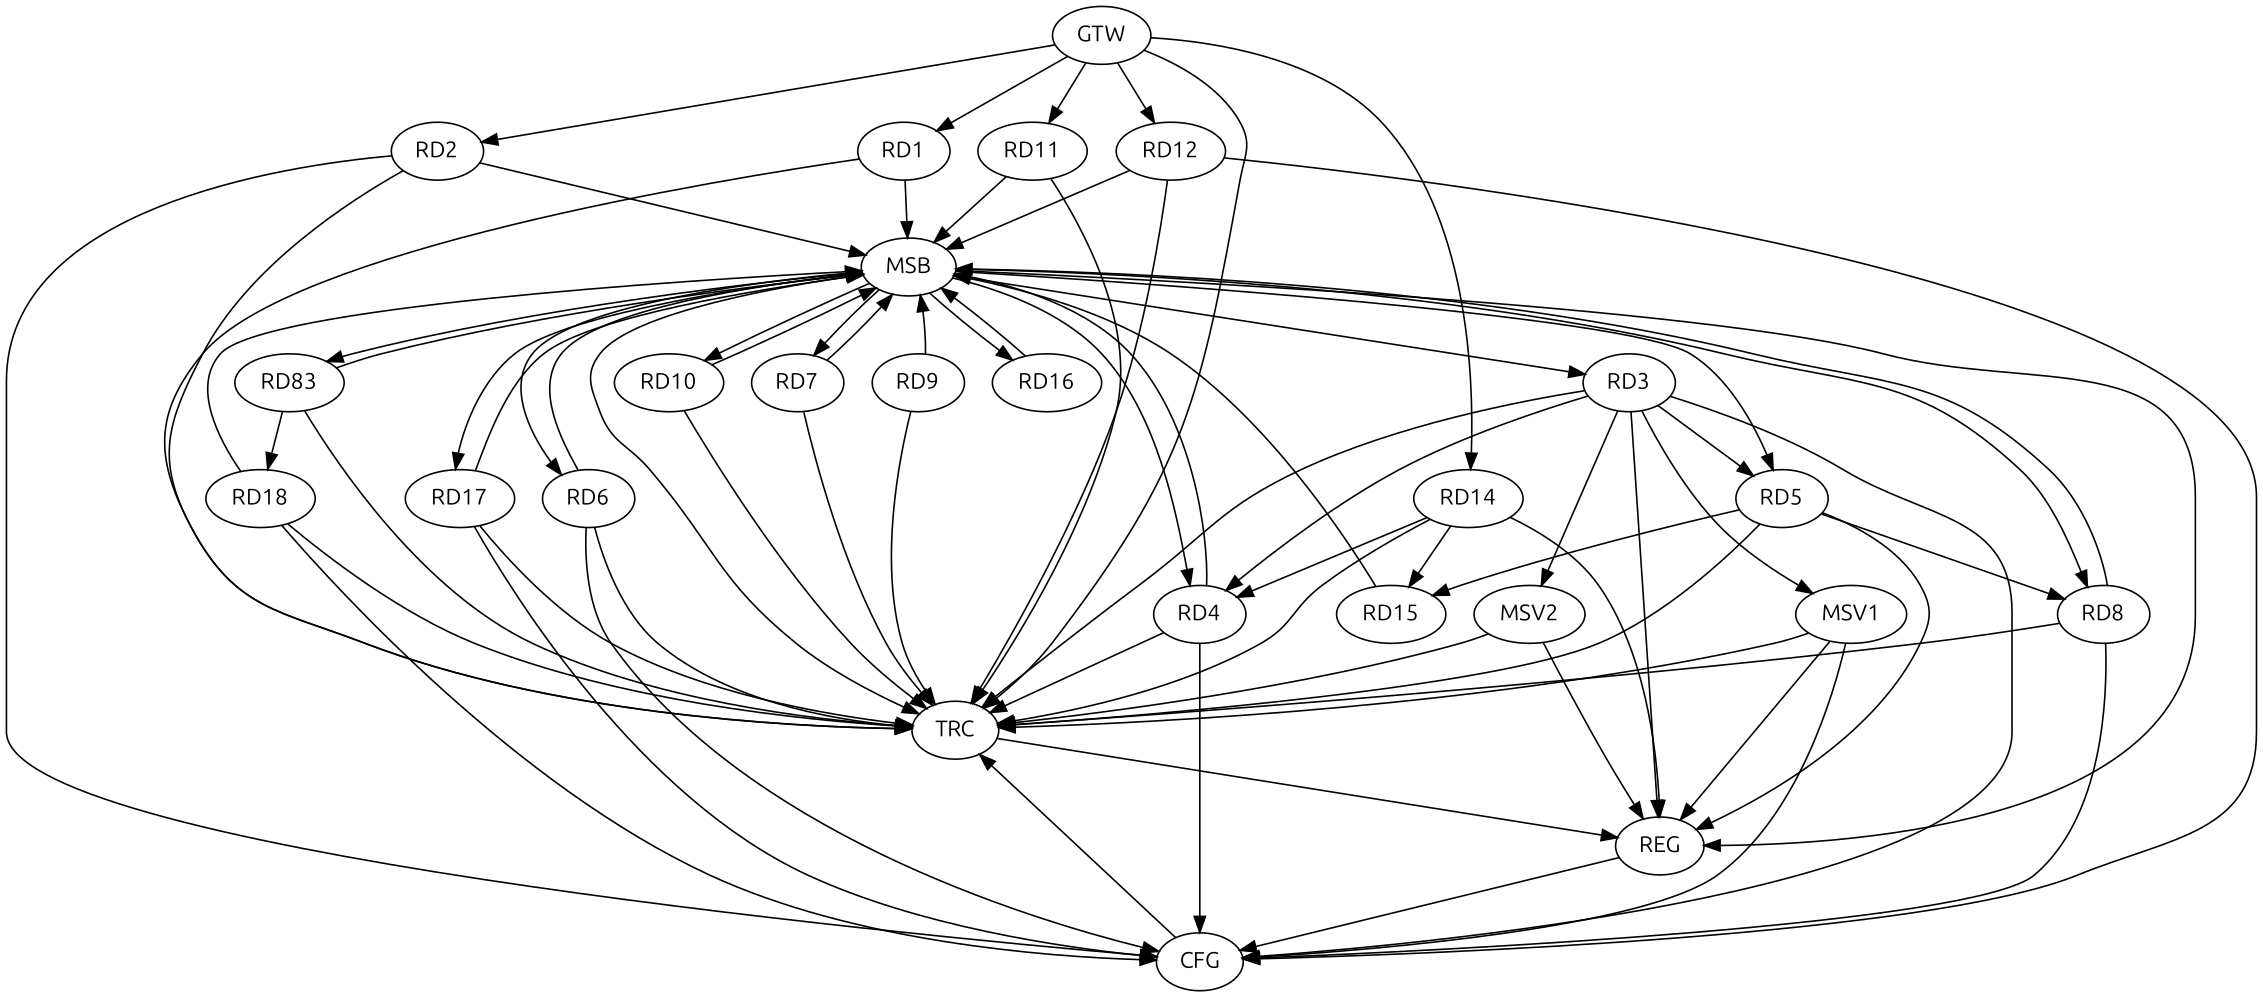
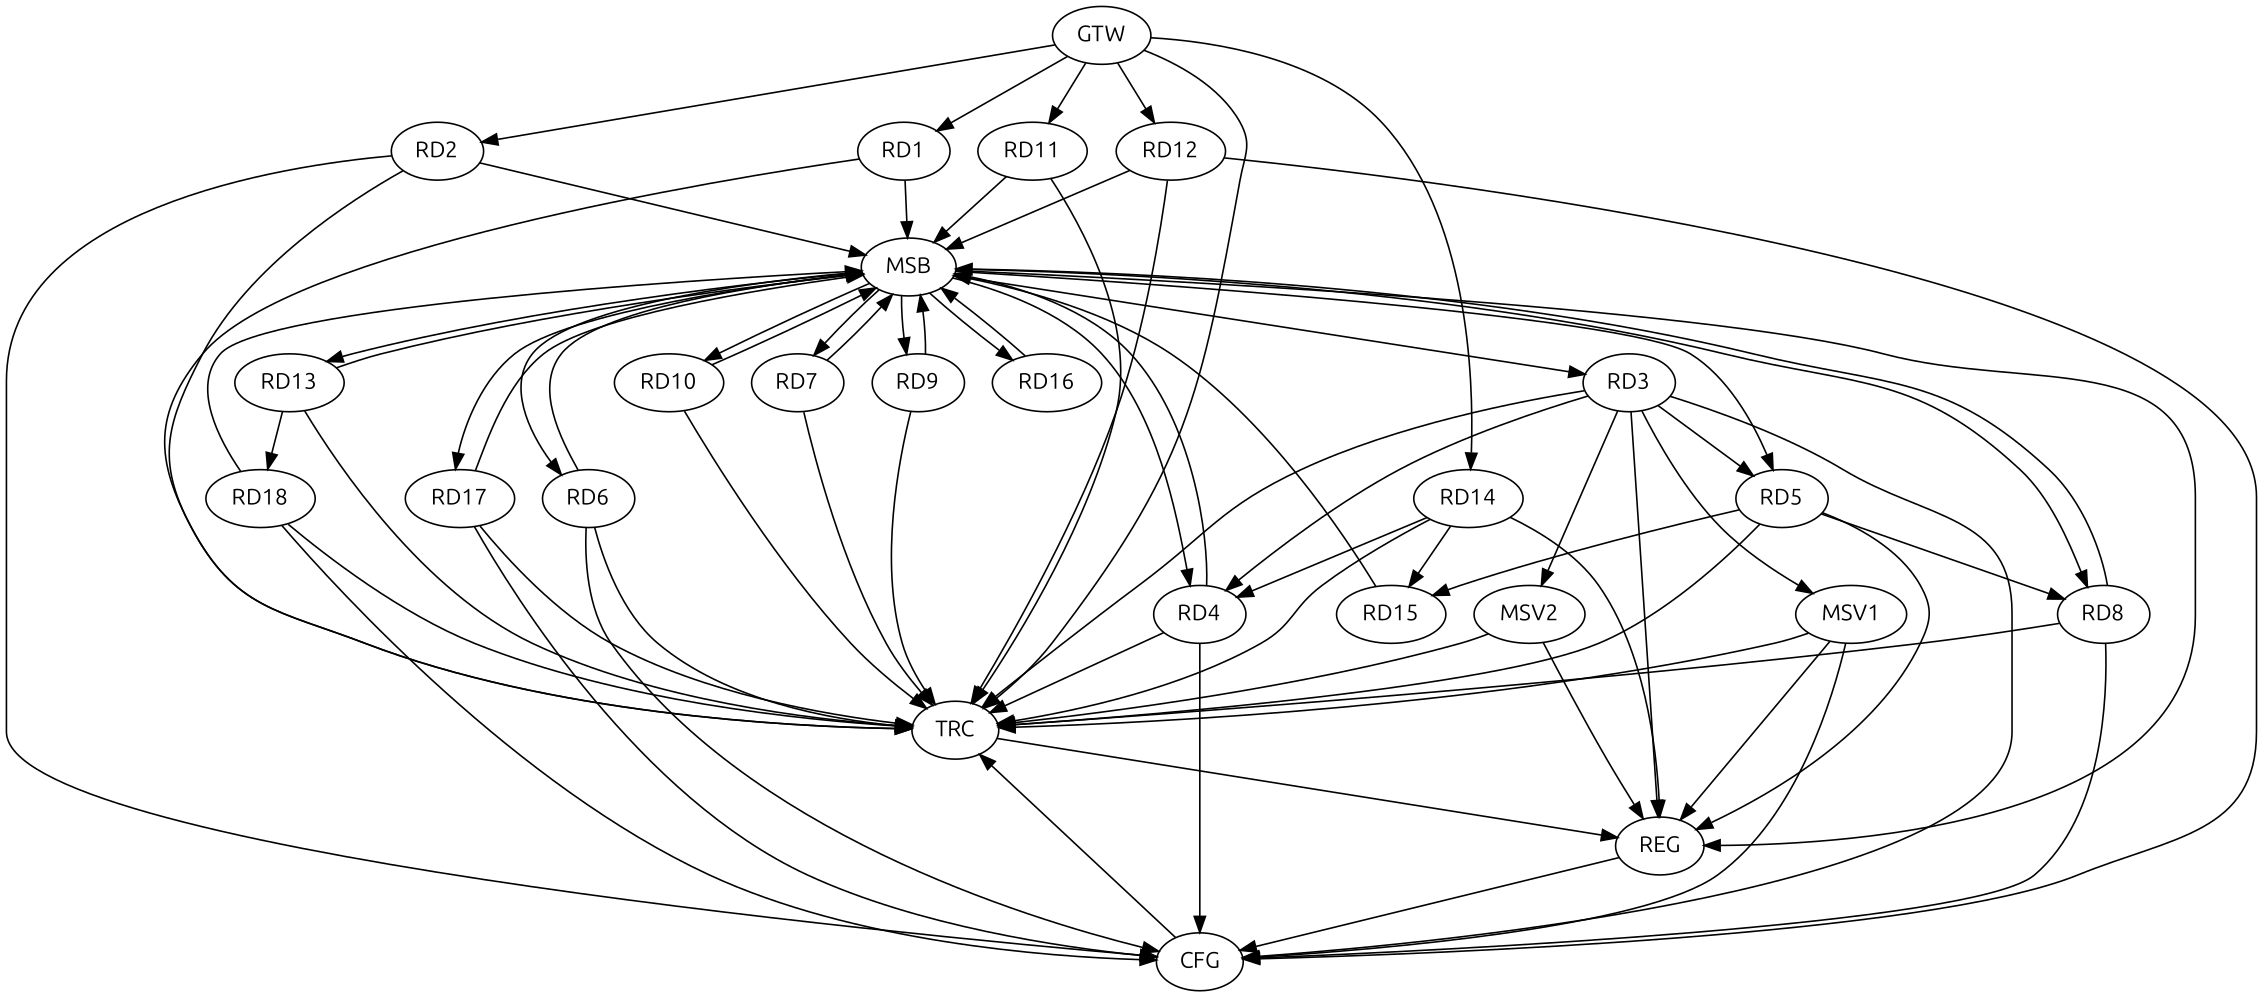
node "RD83": label "RD83" -> "RD13"
edge "MSB" -> "TRC": now "MSB" -> "RD9"
